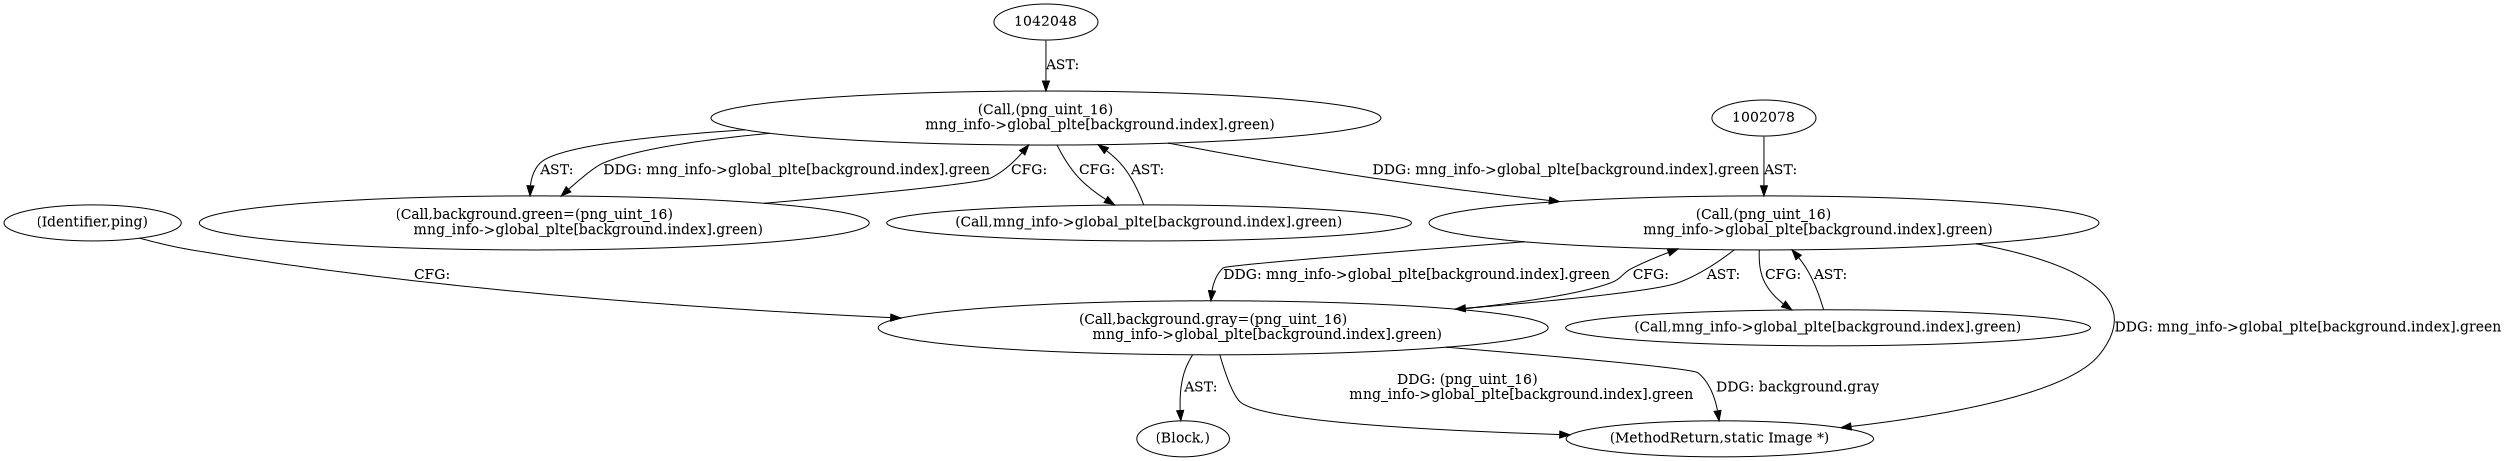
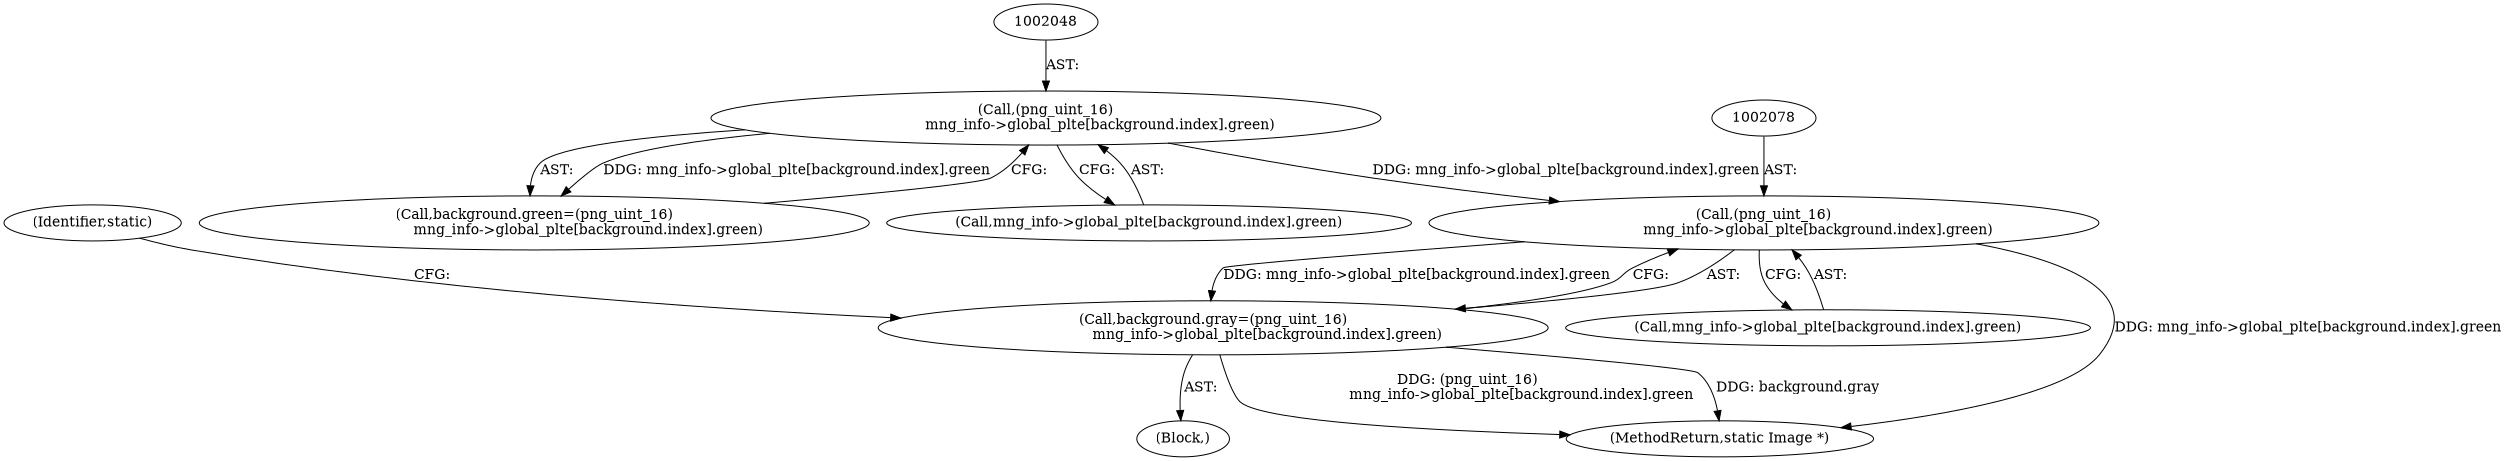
node "1042048": label "1042048" -> "1002048"
node "(Identifier,ping)": label "(Identifier,ping)" -> "(Identifier,static)"
